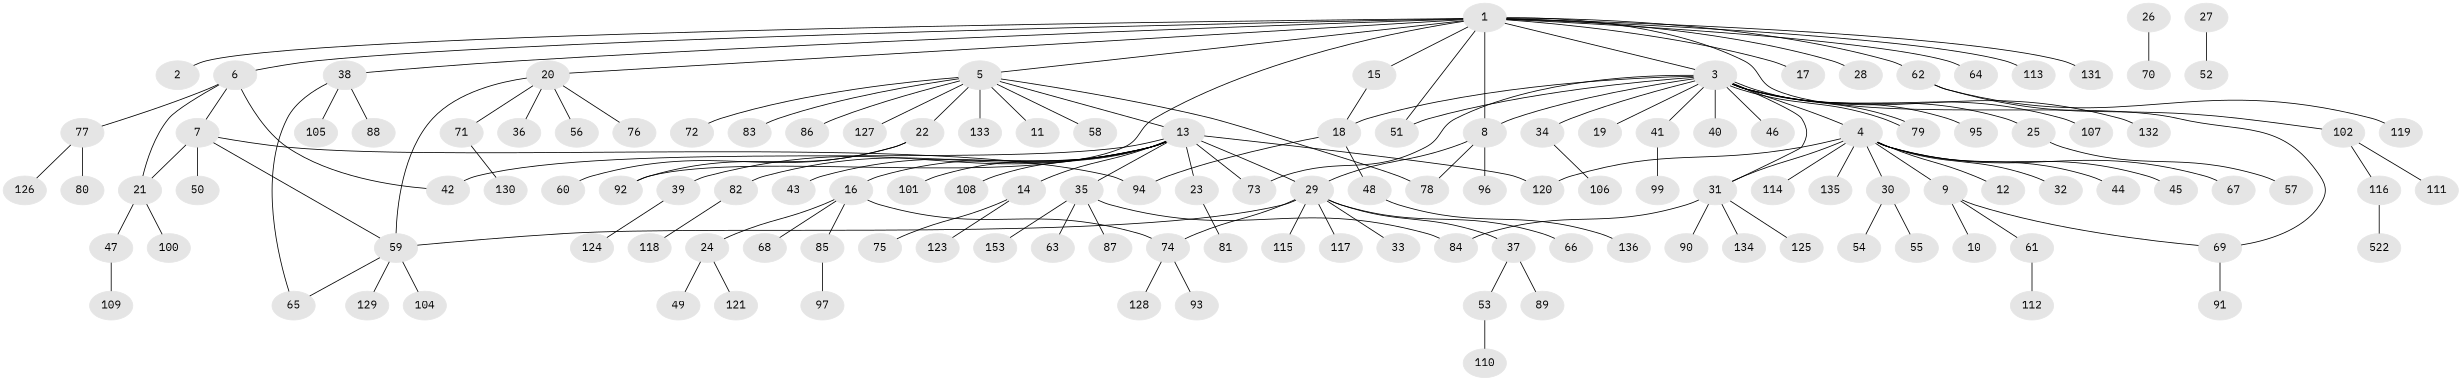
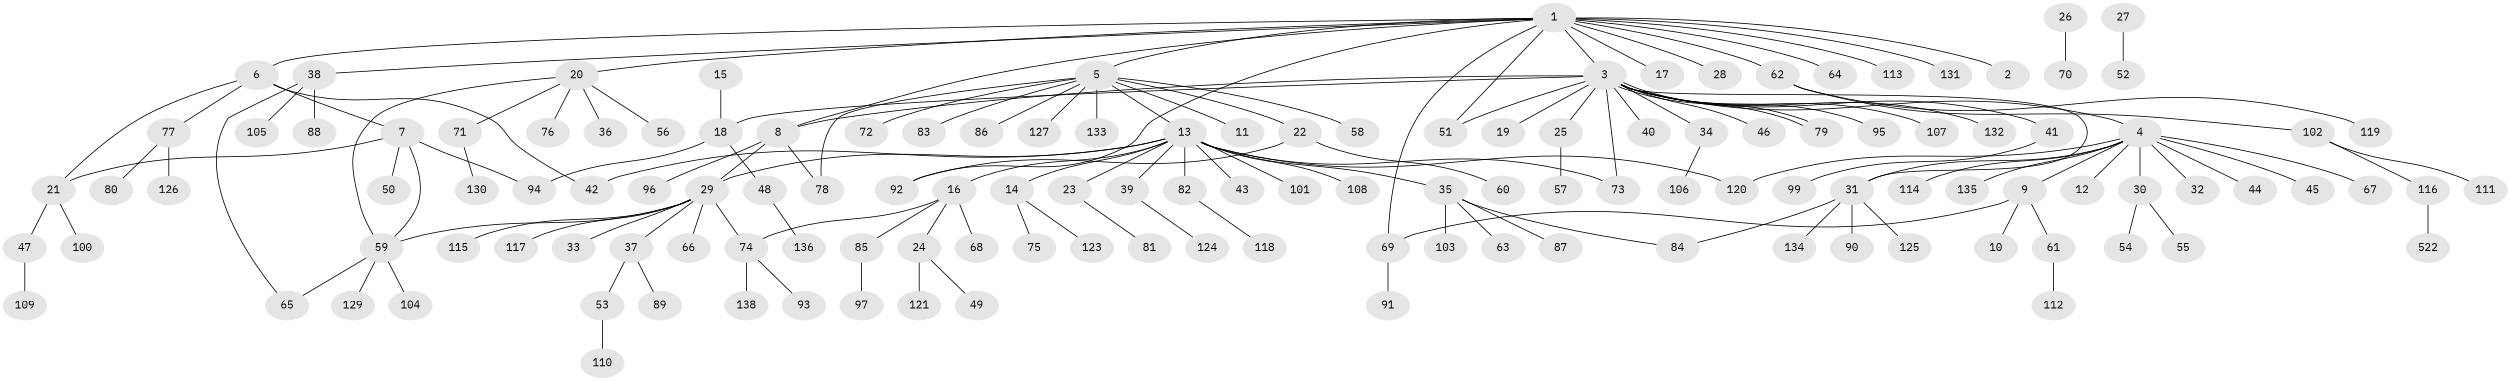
edge "1" -- "15": removed
node "153": label "153" -> "103"
node "128": label "128" -> "138"
